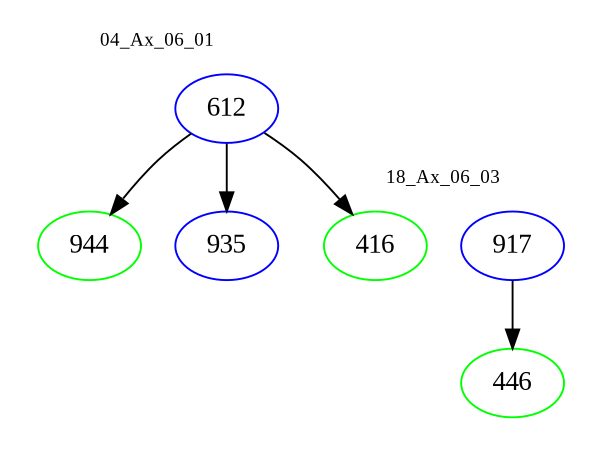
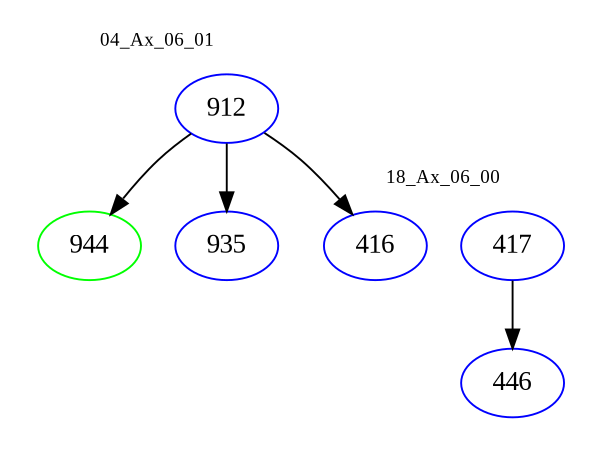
node "612": label "612" -> "912"
cluster "18_Ax_06_03": label "18_Ax_06_03" -> "18_Ax_06_00"
node "416": color green -> blue
node "917": label "917" -> "417"
node "446": color green -> blue
